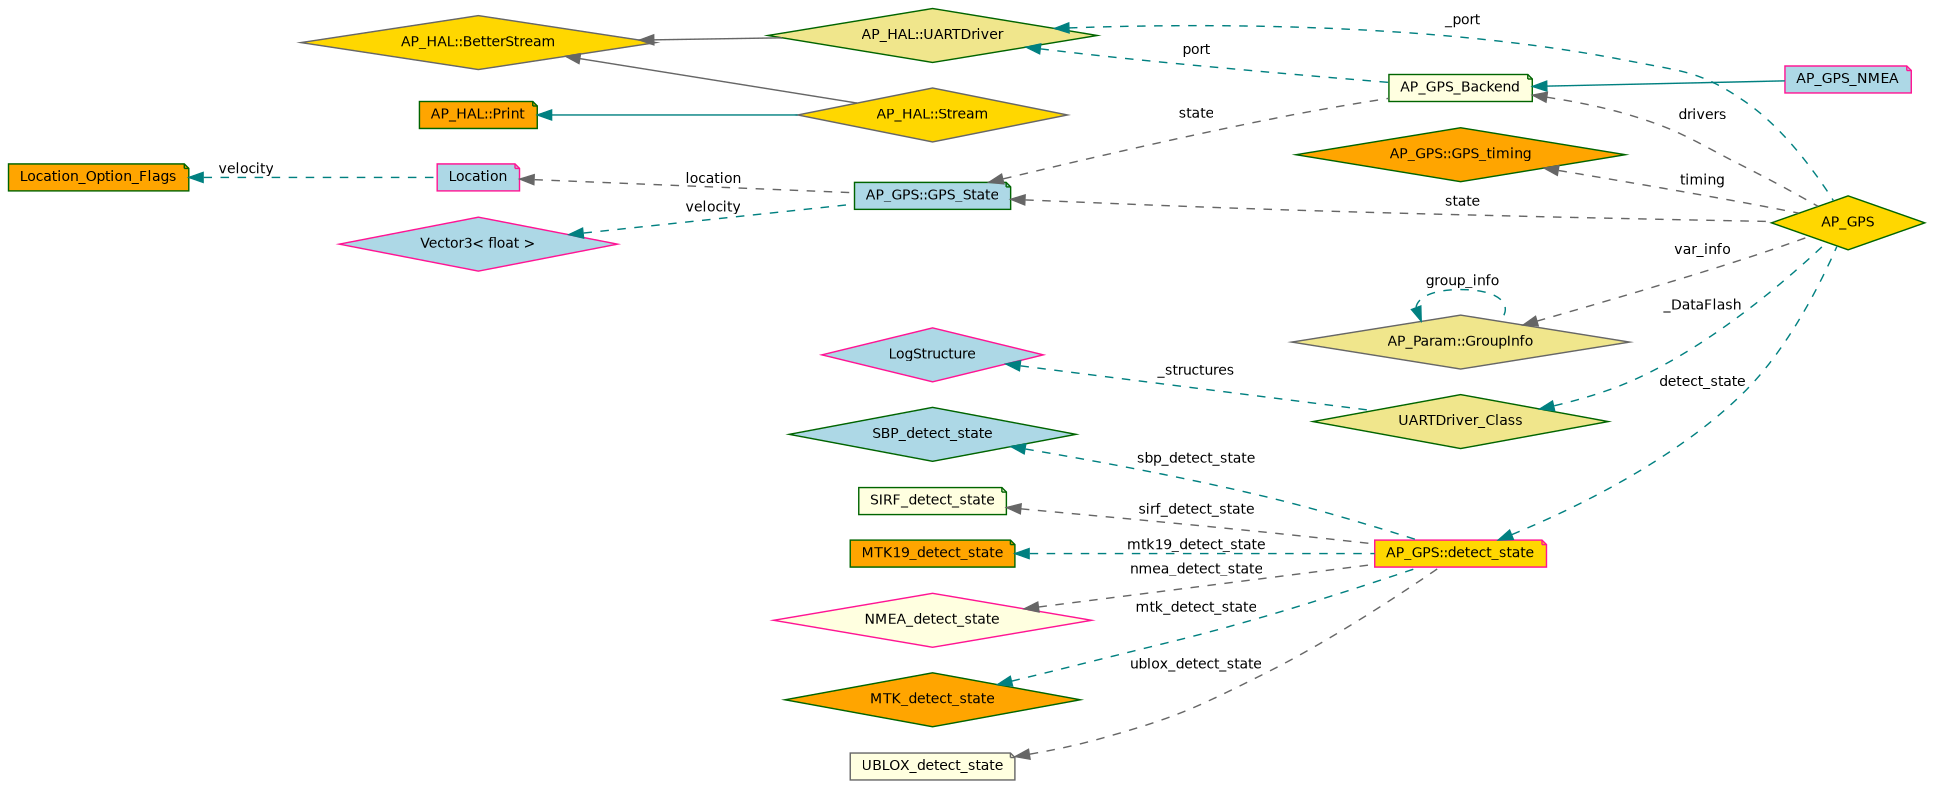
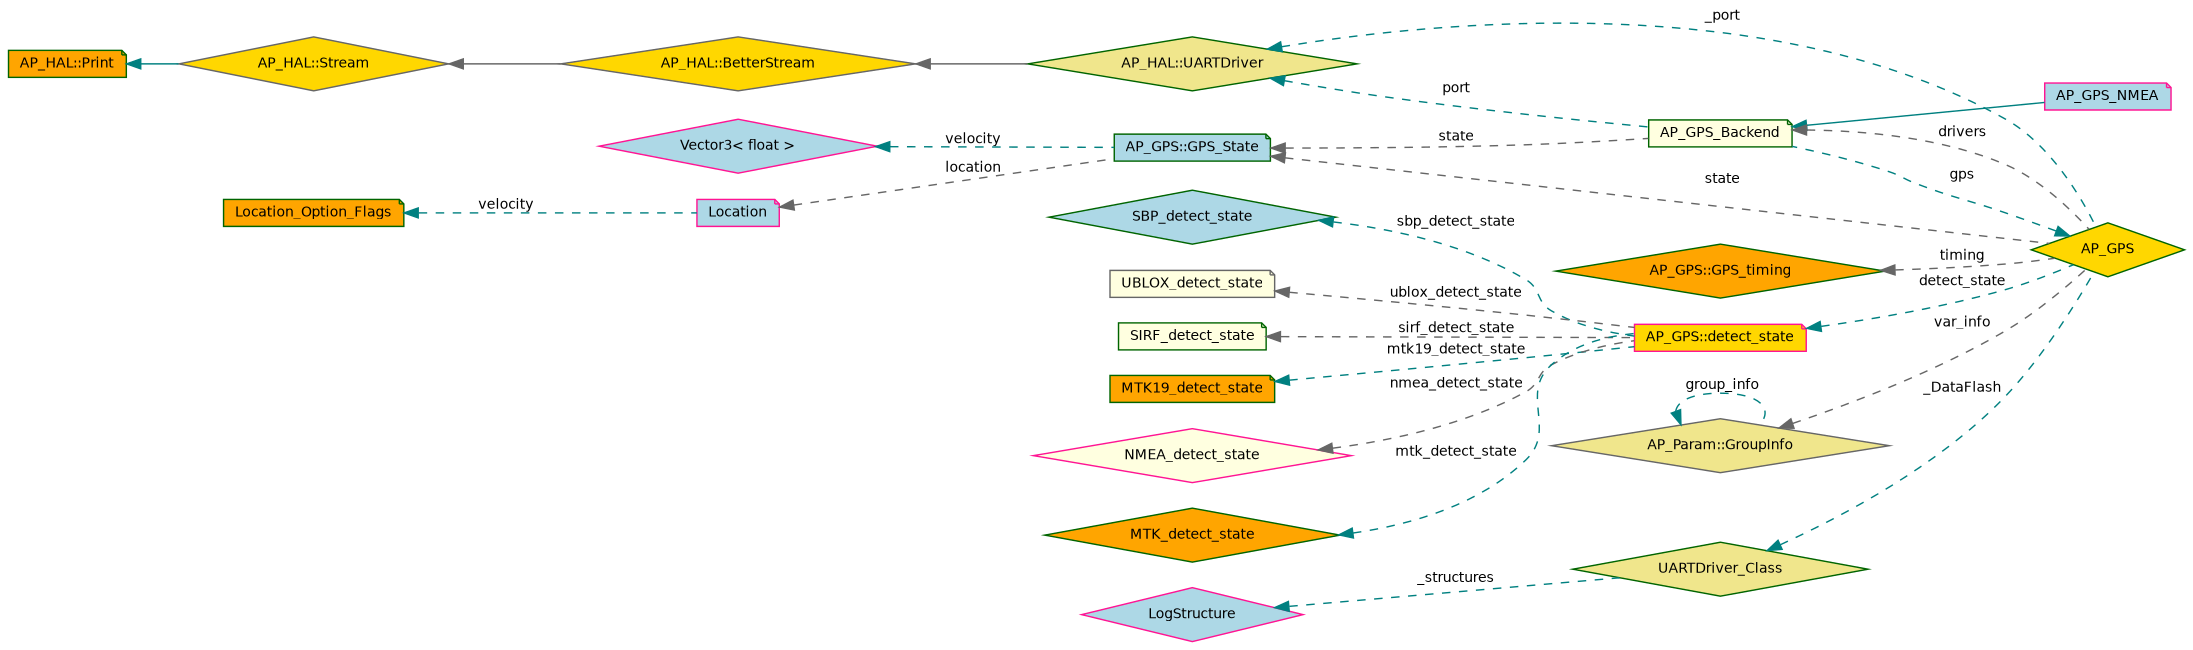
edge "AP_HAL::Stream" -> "AP_HAL::BetterStream": reversed
edge "AP_GPS_Backend" -> "AP_GPS": added, label "gps"
